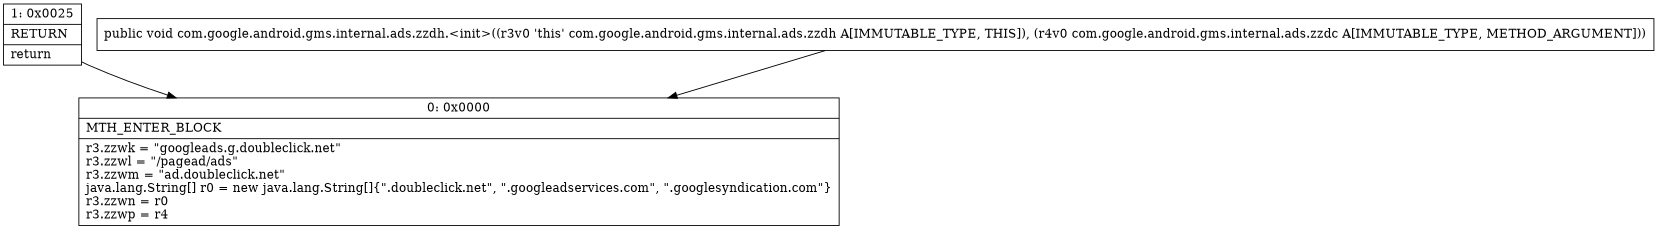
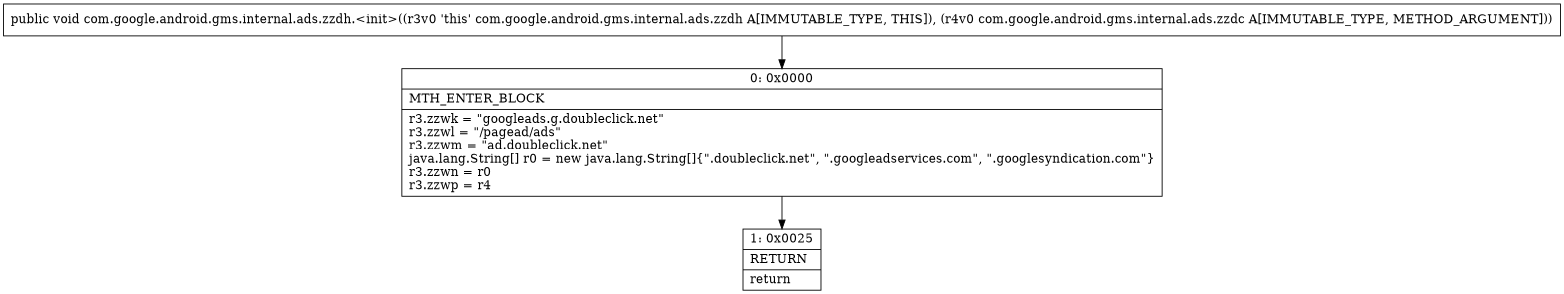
edge "1: 0x0025" -> "0: 0x0000": reversed
